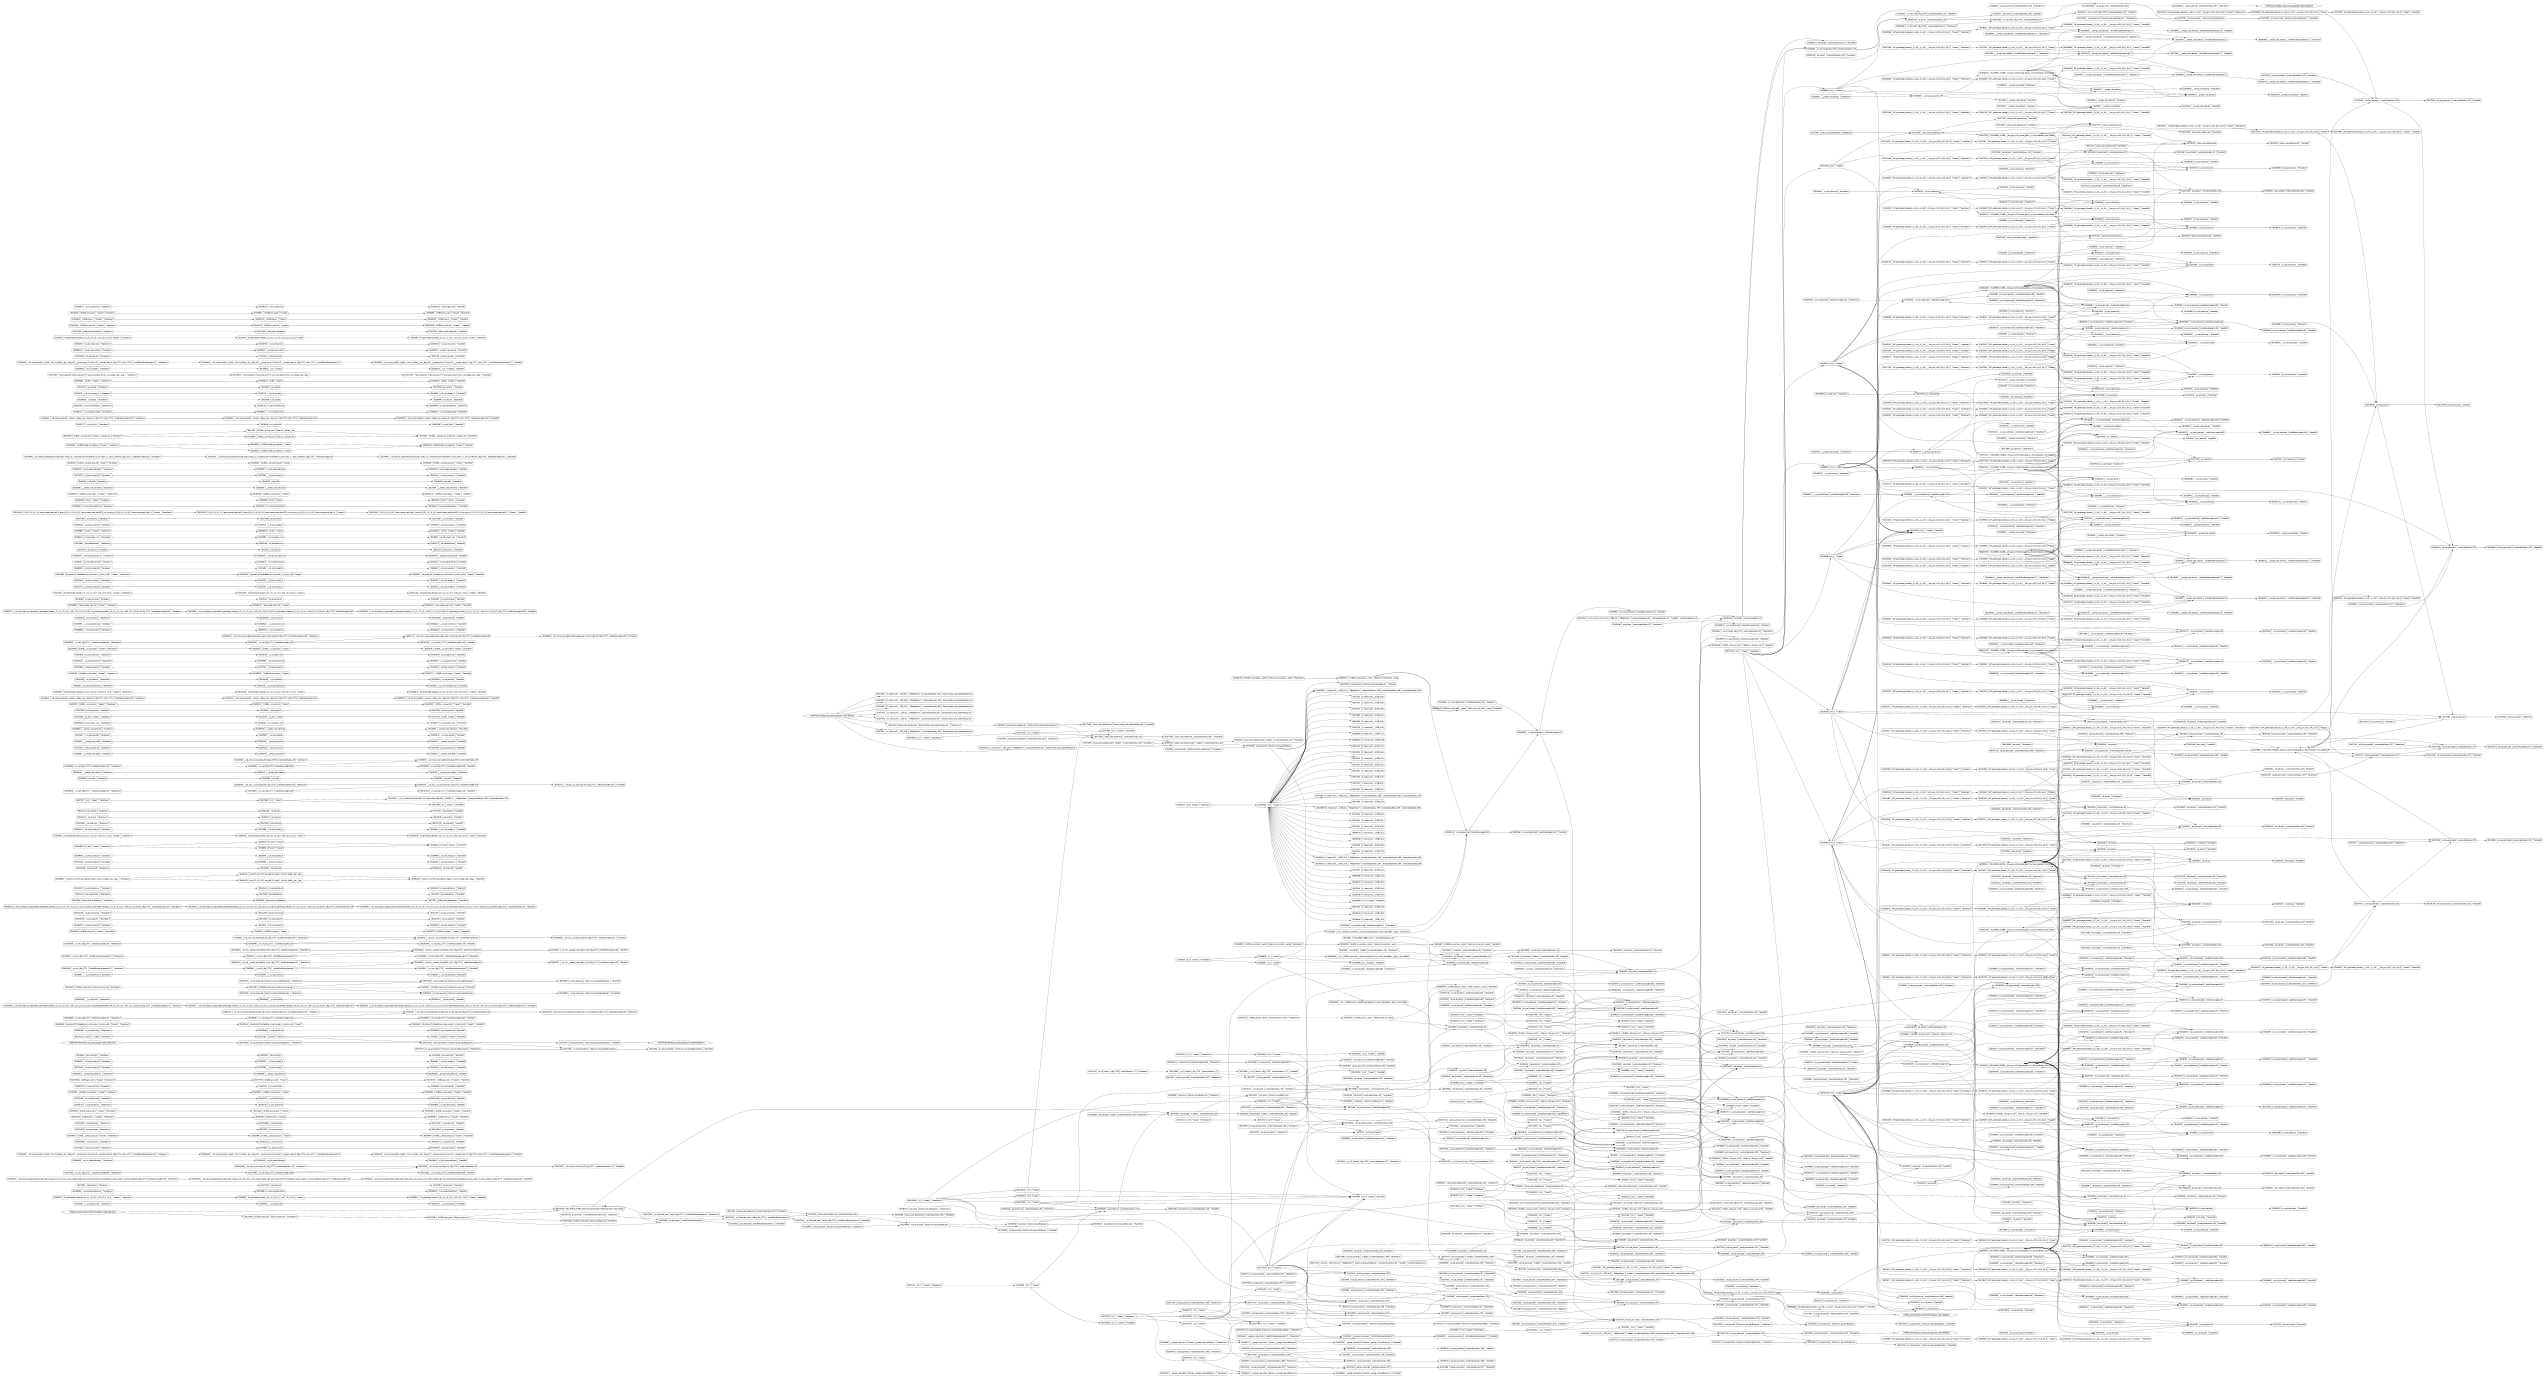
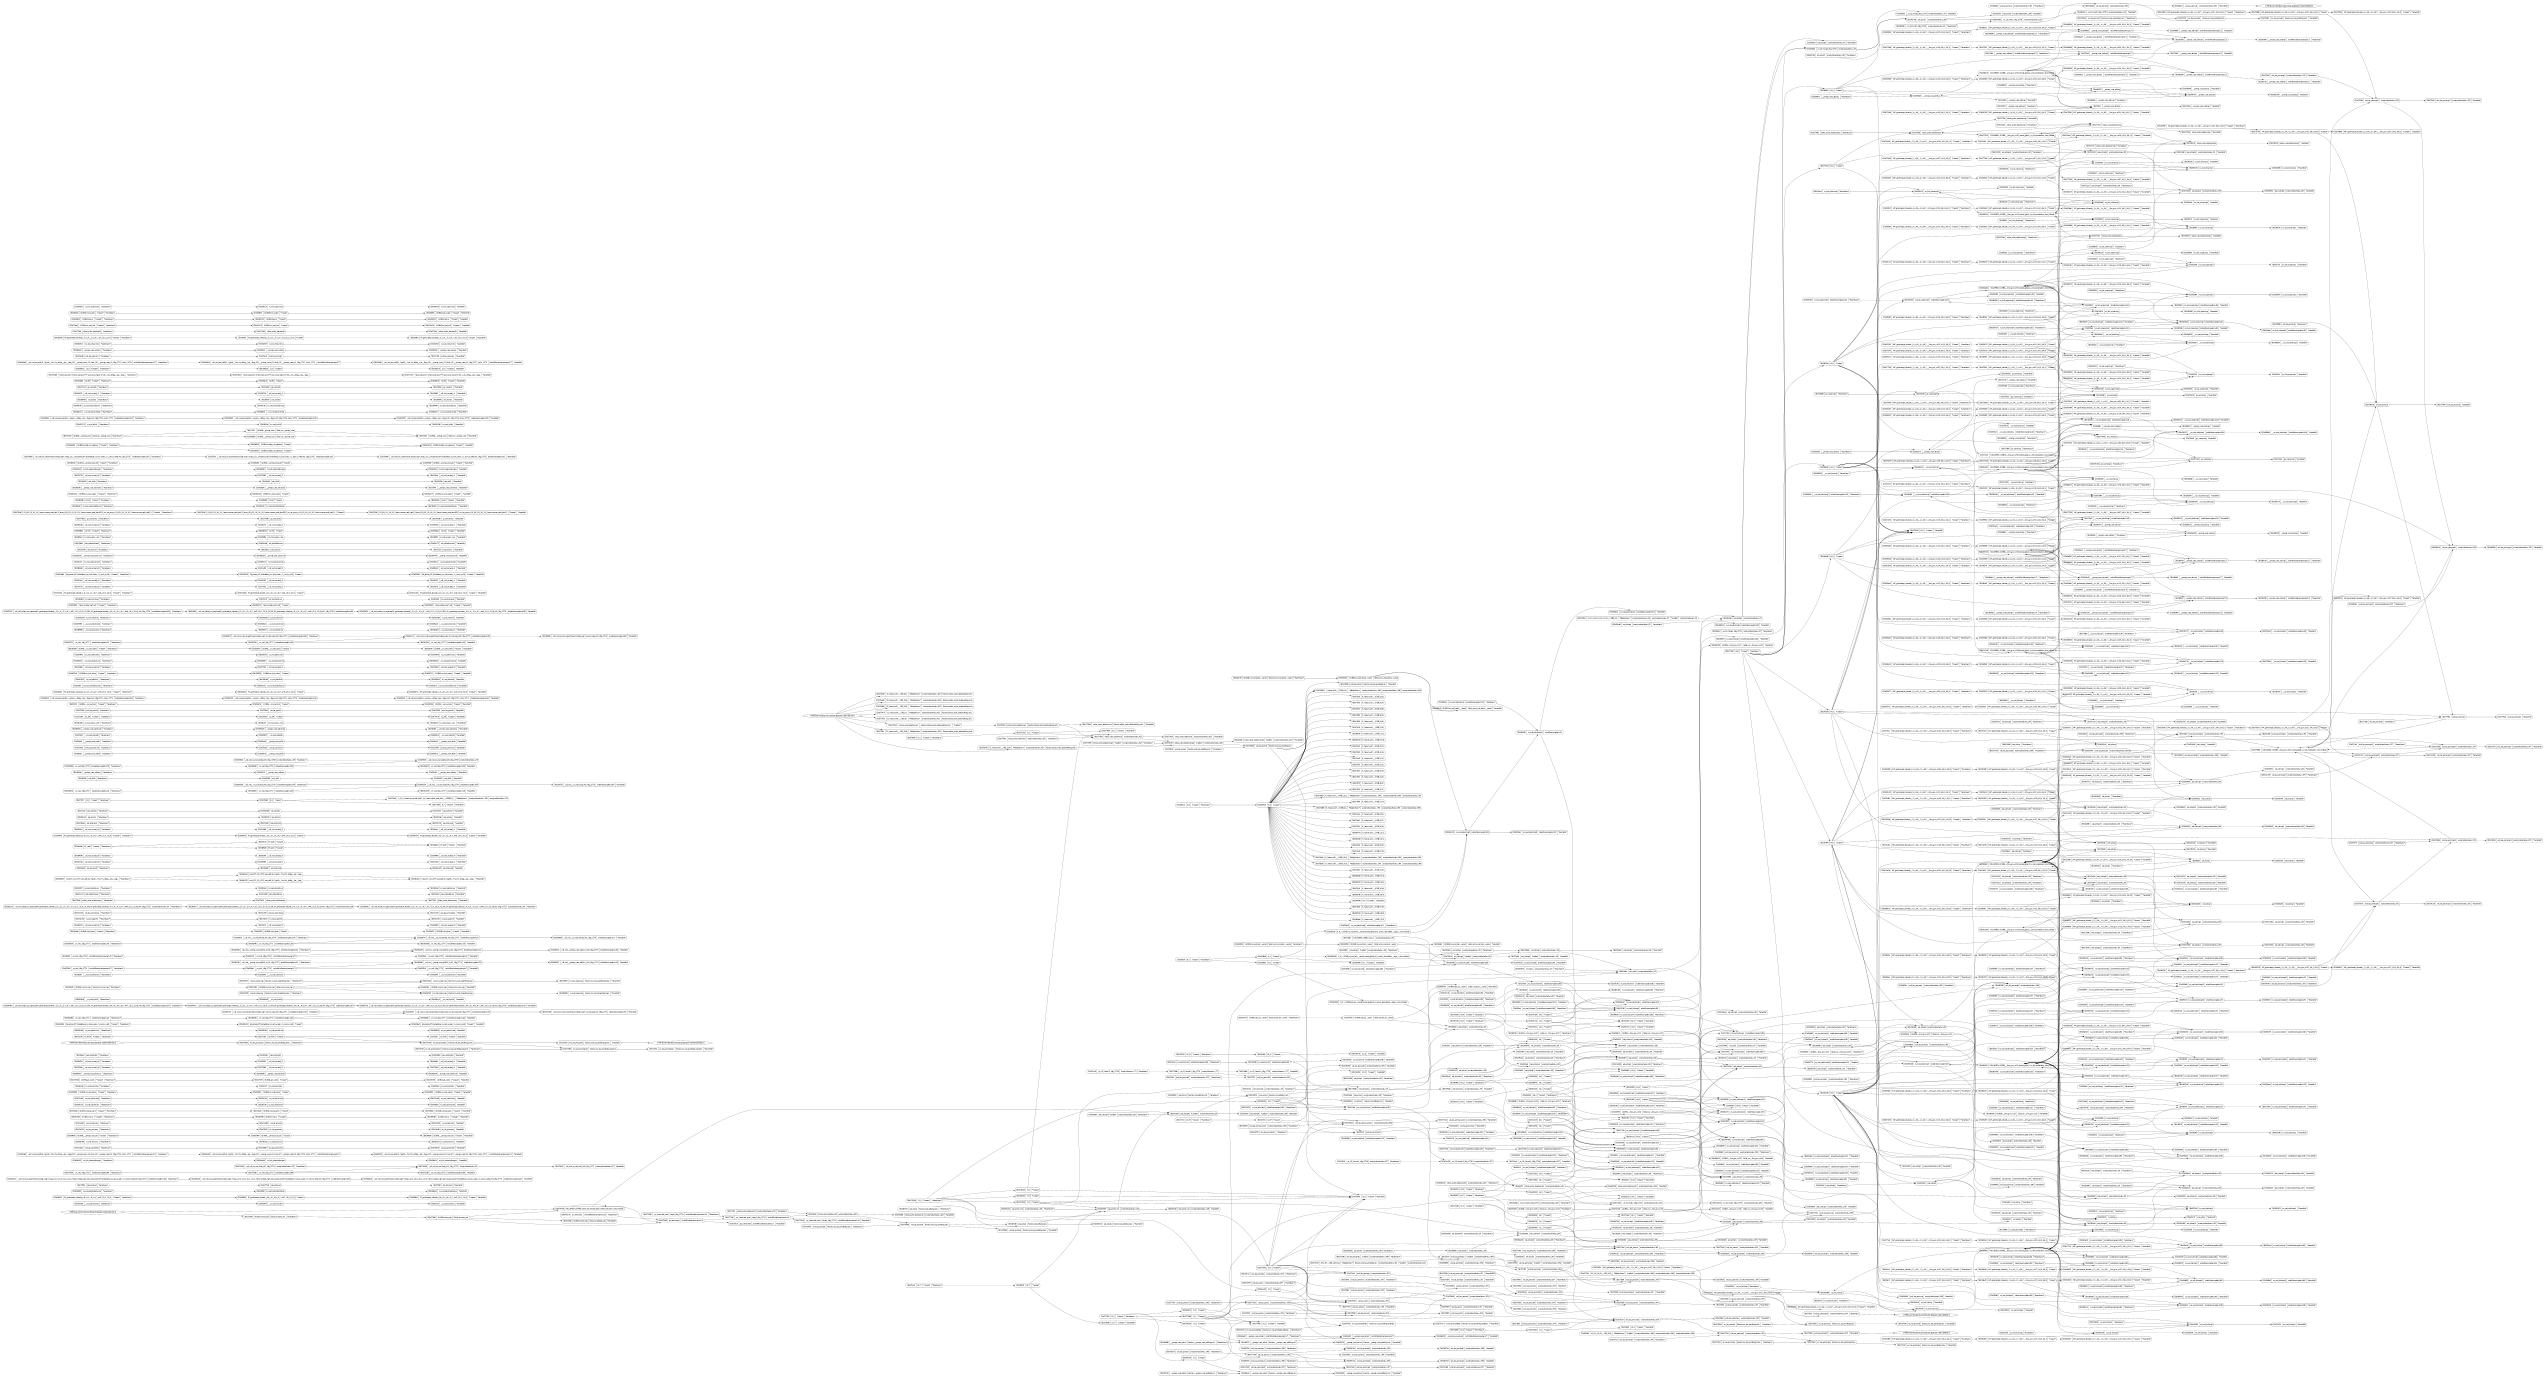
node "CE0x57749c0": text "*SummSource*" -> "*LoadInst*"
edge "CE0x581b5a0" -> "CE0x57bd270": now "CE0x581b5a0" -> "CE0x581b530"
